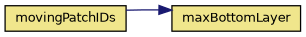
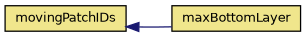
edge "movingPatchIDs" -> "maxBottomLayer": reversed
